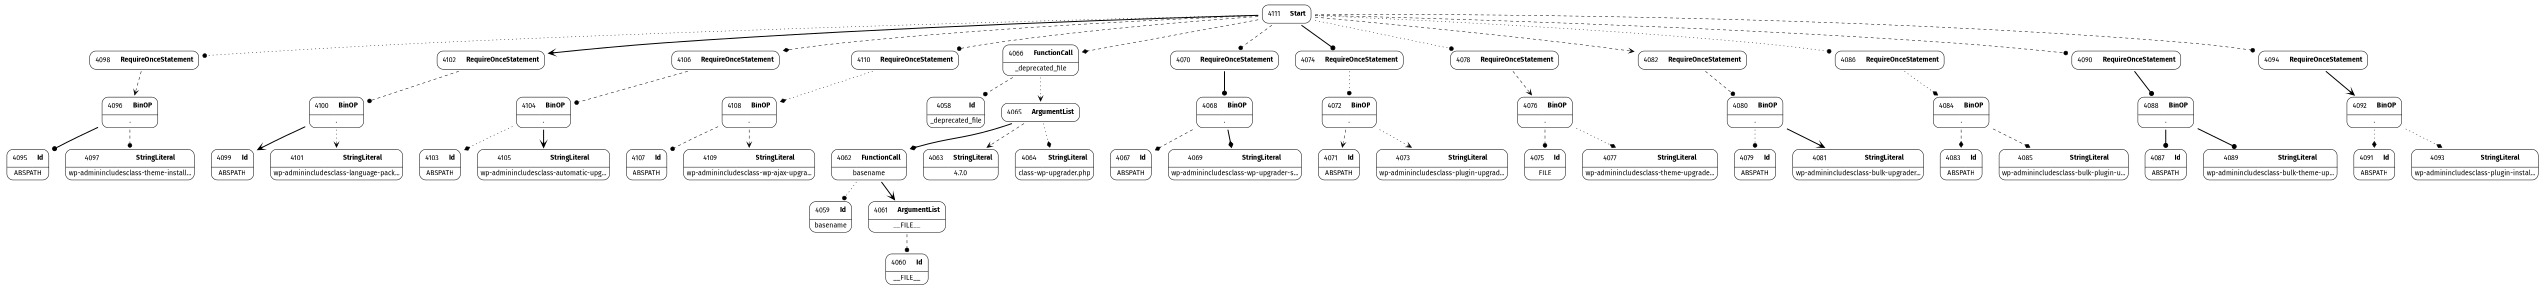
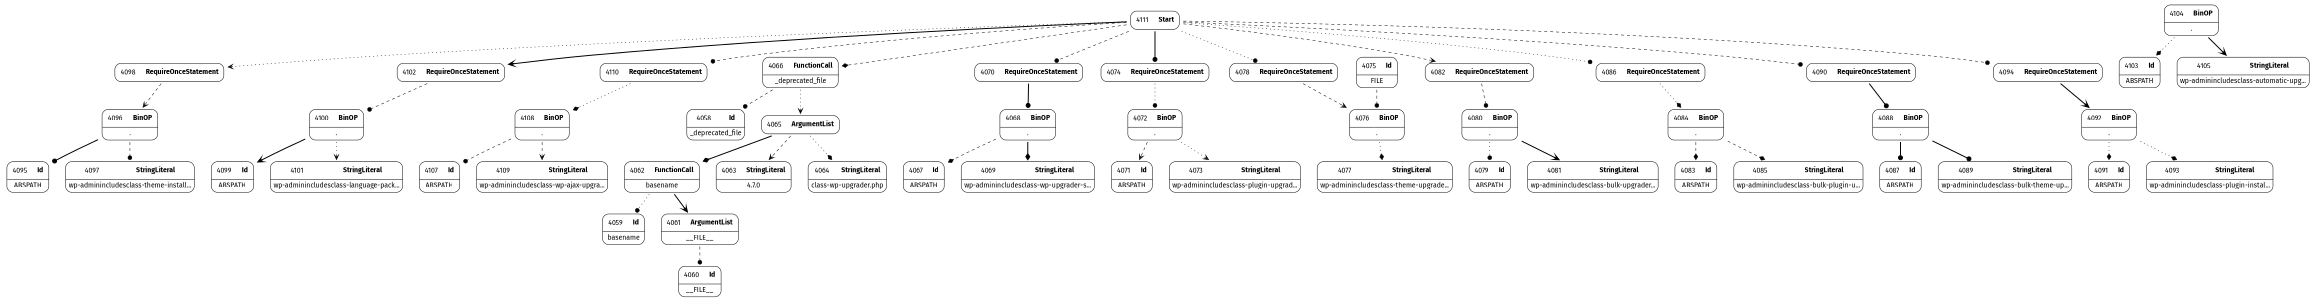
edge "4111" -> "4098": arrowhead dot -> vee
node "4106": removed
edge "4076" -> "4075": reversed
